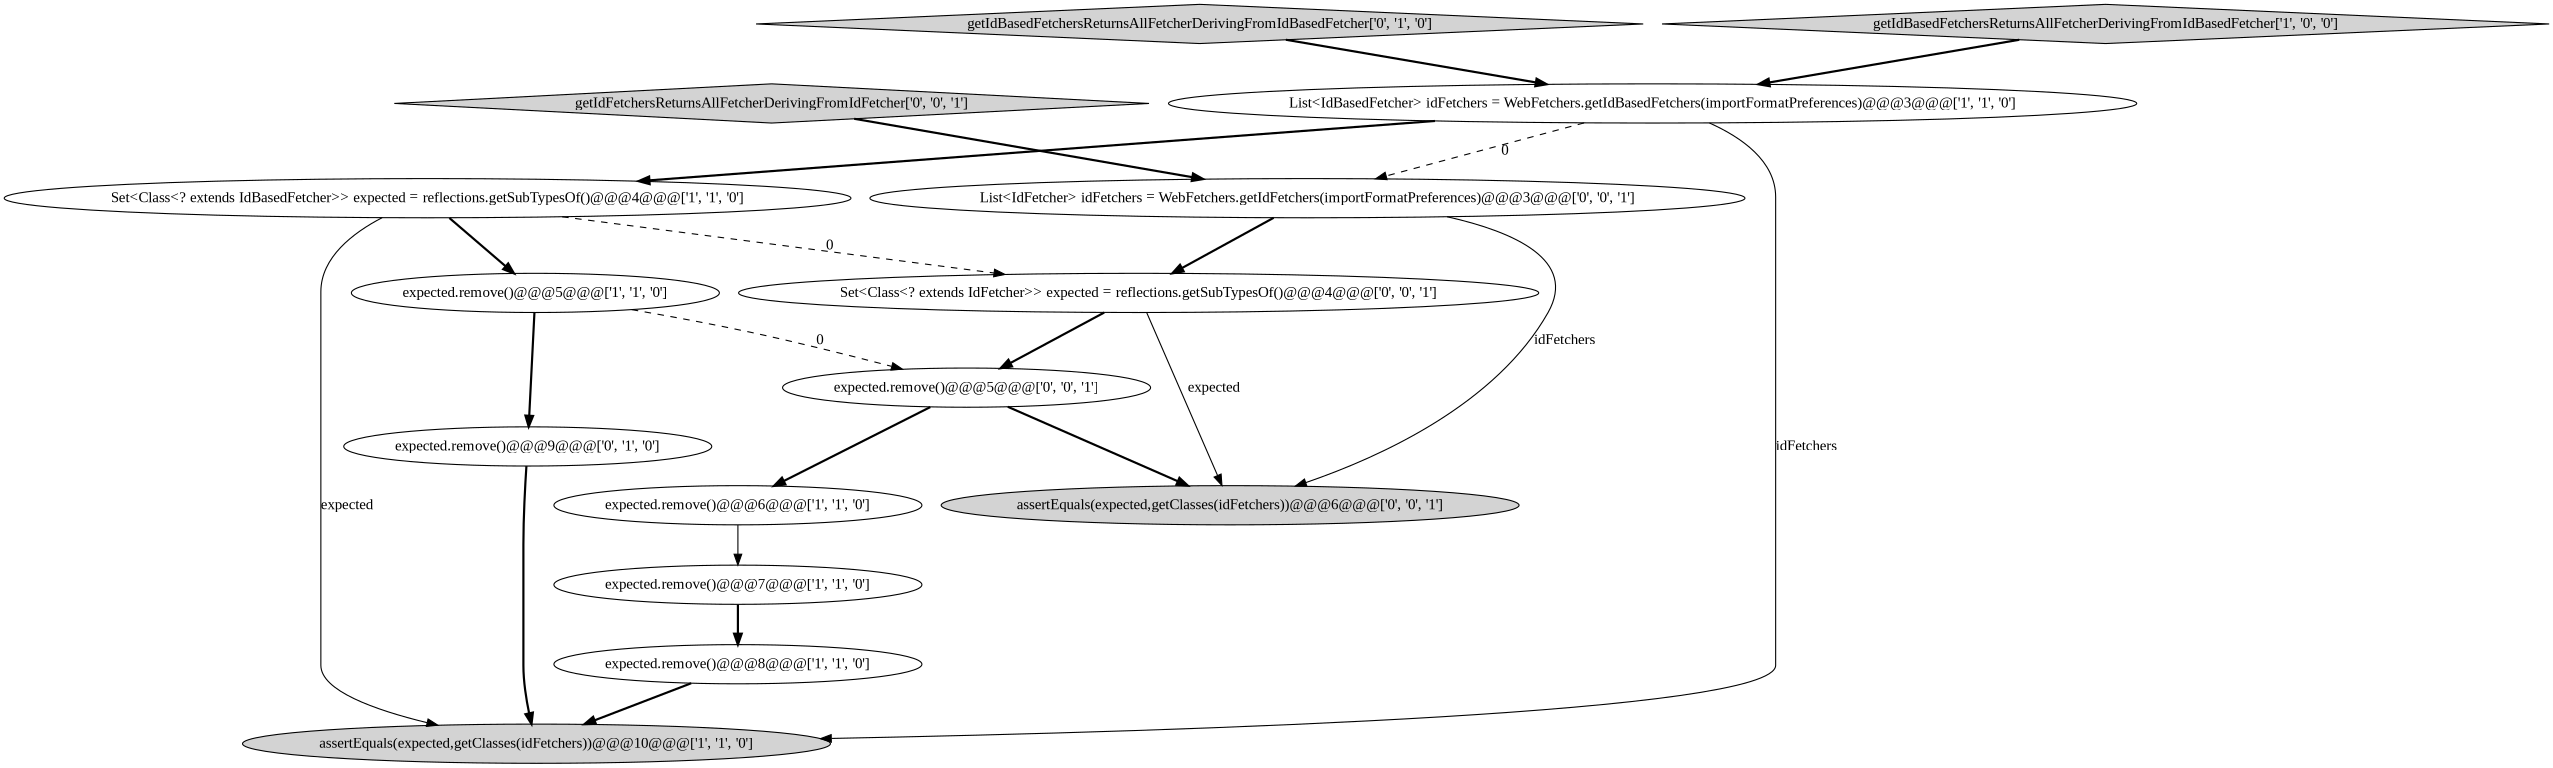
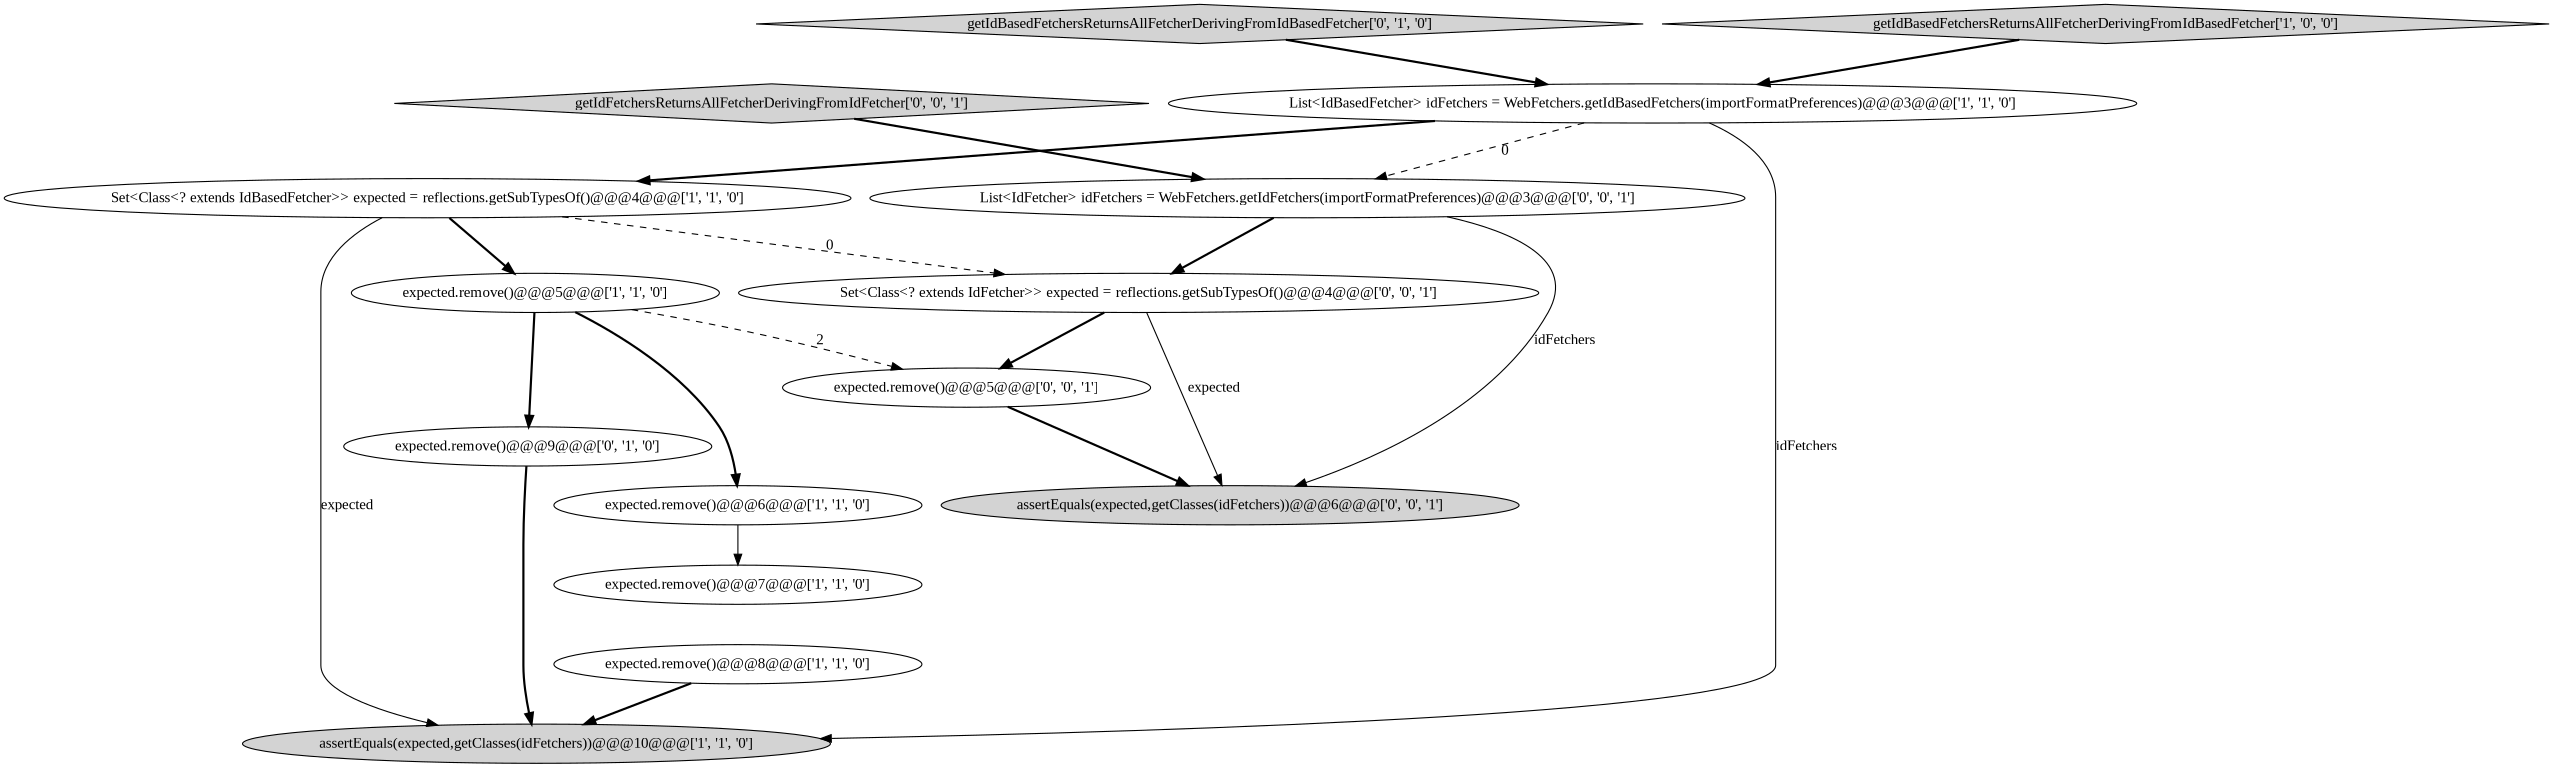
edge "expected.remove()@@@5@@@['1', '1', '0']" -> "expected.remove()@@@5@@@['0', '0', '1']": label "0" -> "2"
edge "expected.remove()@@@5@@@['0', '0', '1']" -> "expected.remove()@@@6@@@['1', '1', '0']": now "expected.remove()@@@5@@@['1', '1', '0']" -> "expected.remove()@@@6@@@['1', '1', '0']"
edge "expected.remove()@@@7@@@['1', '1', '0']" -> "expected.remove()@@@8@@@['1', '1', '0']": removed
